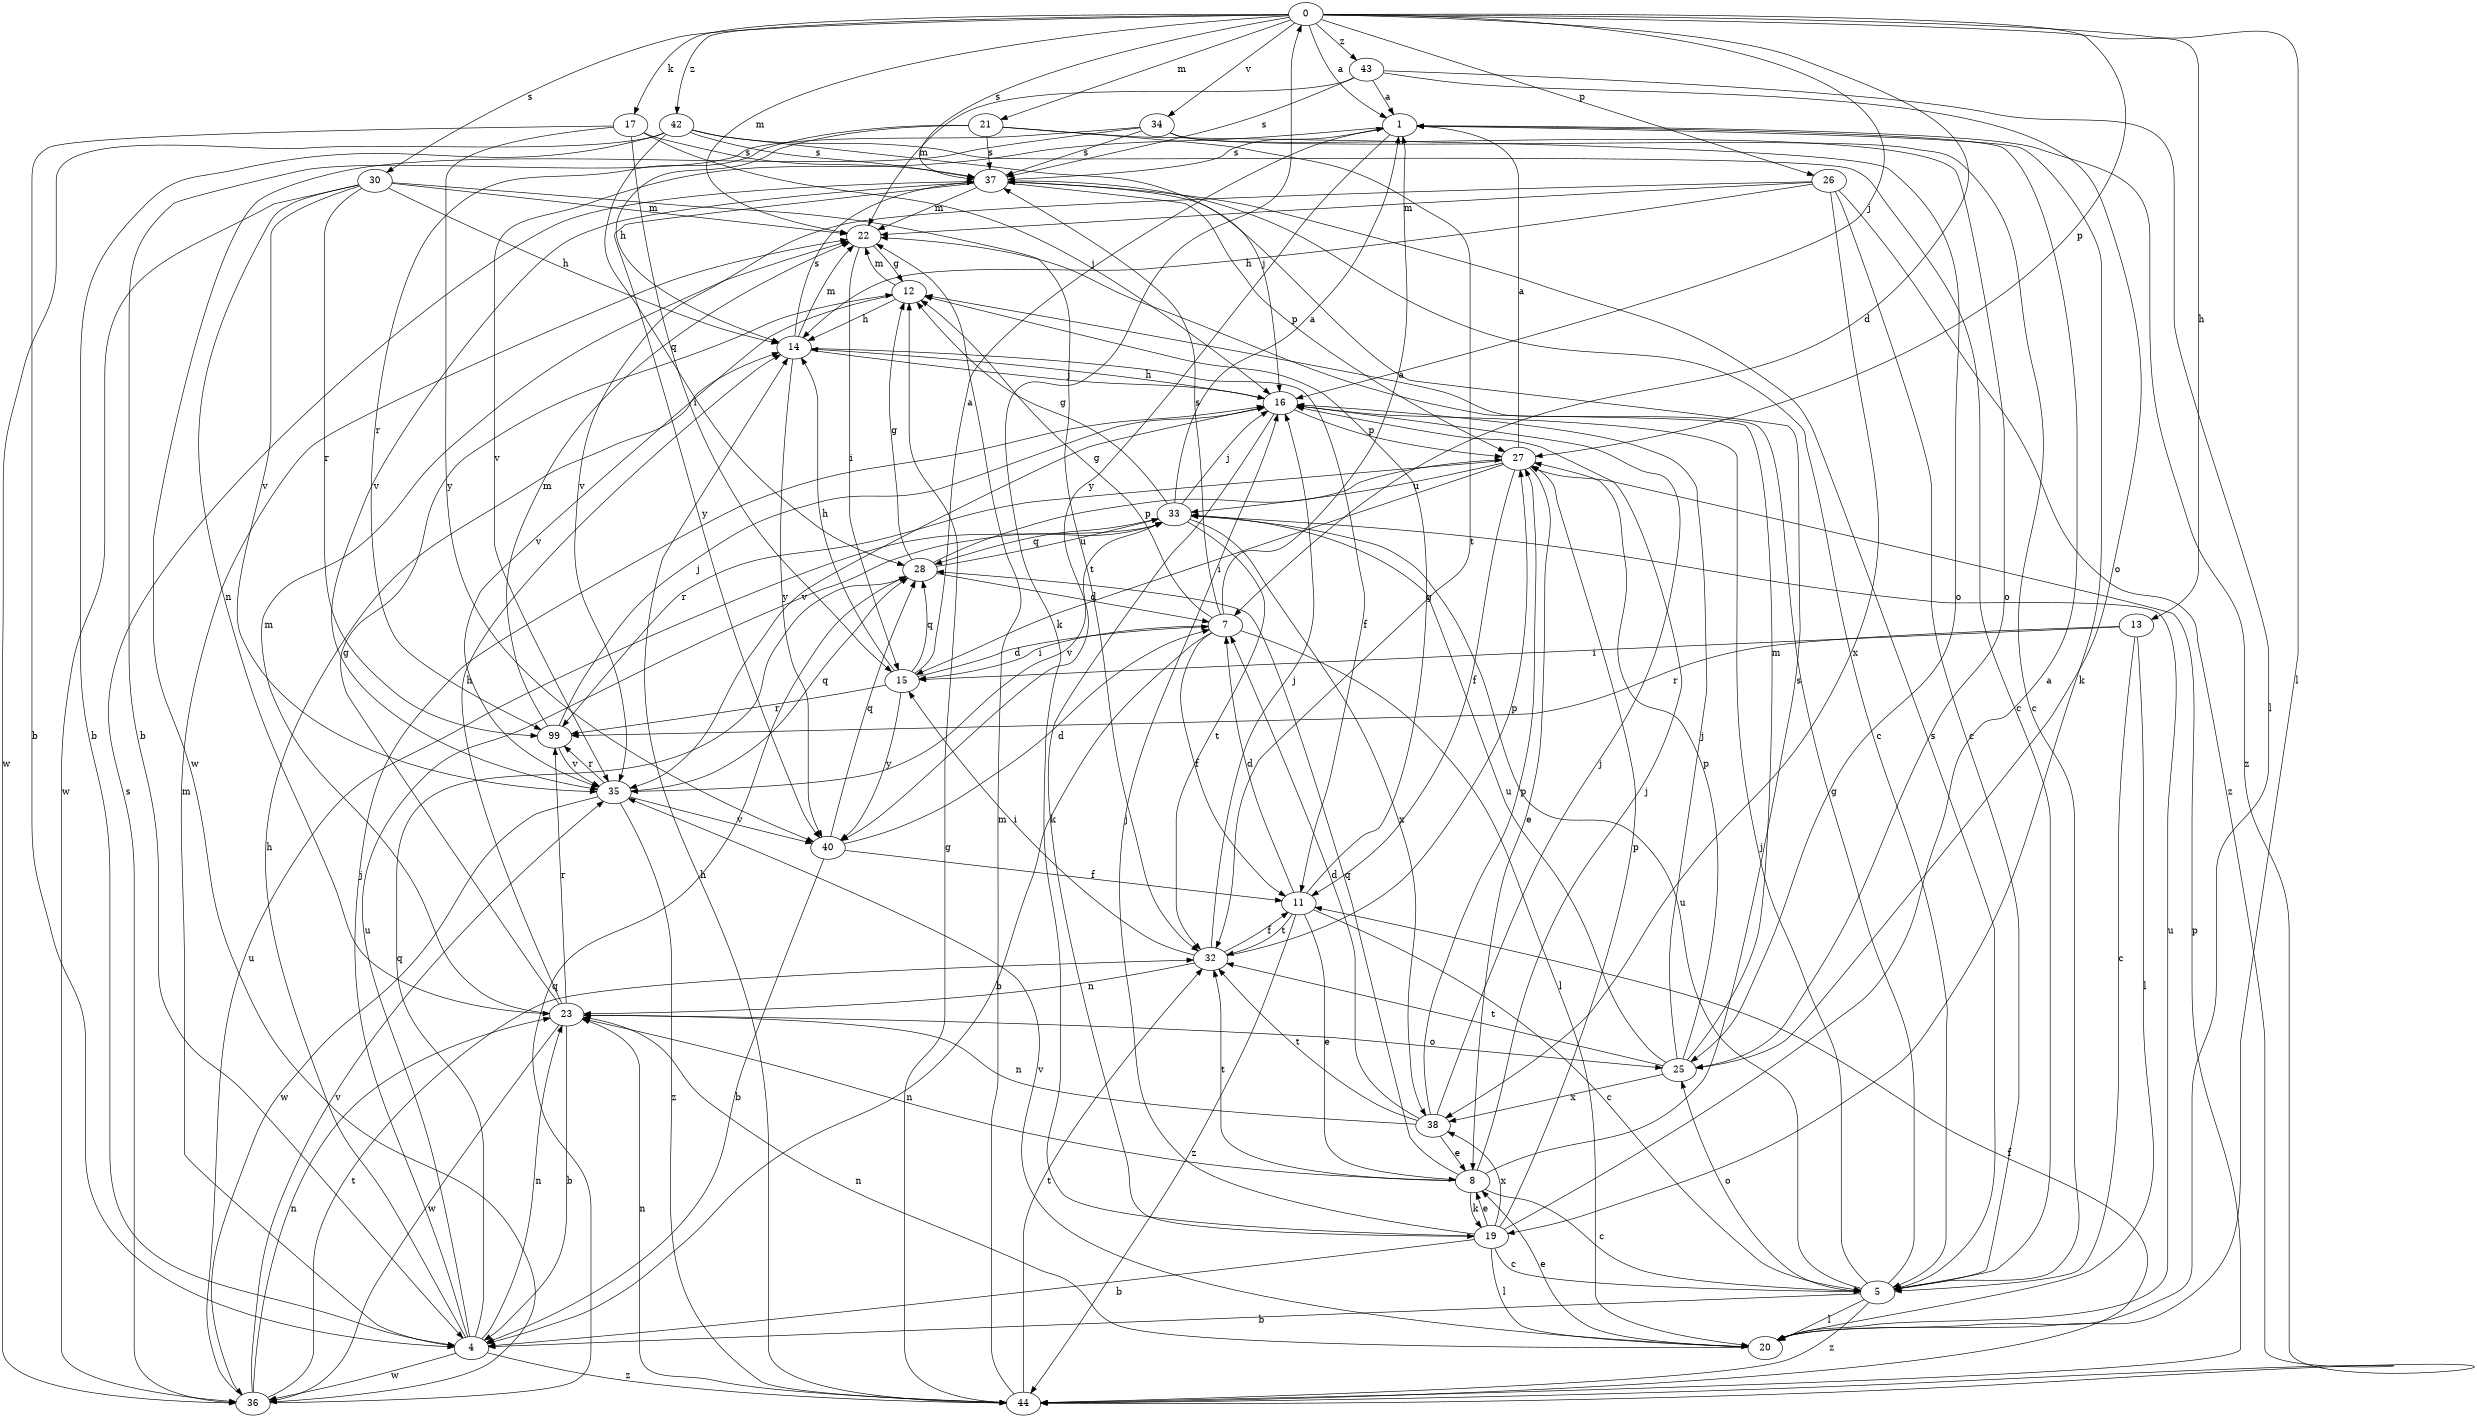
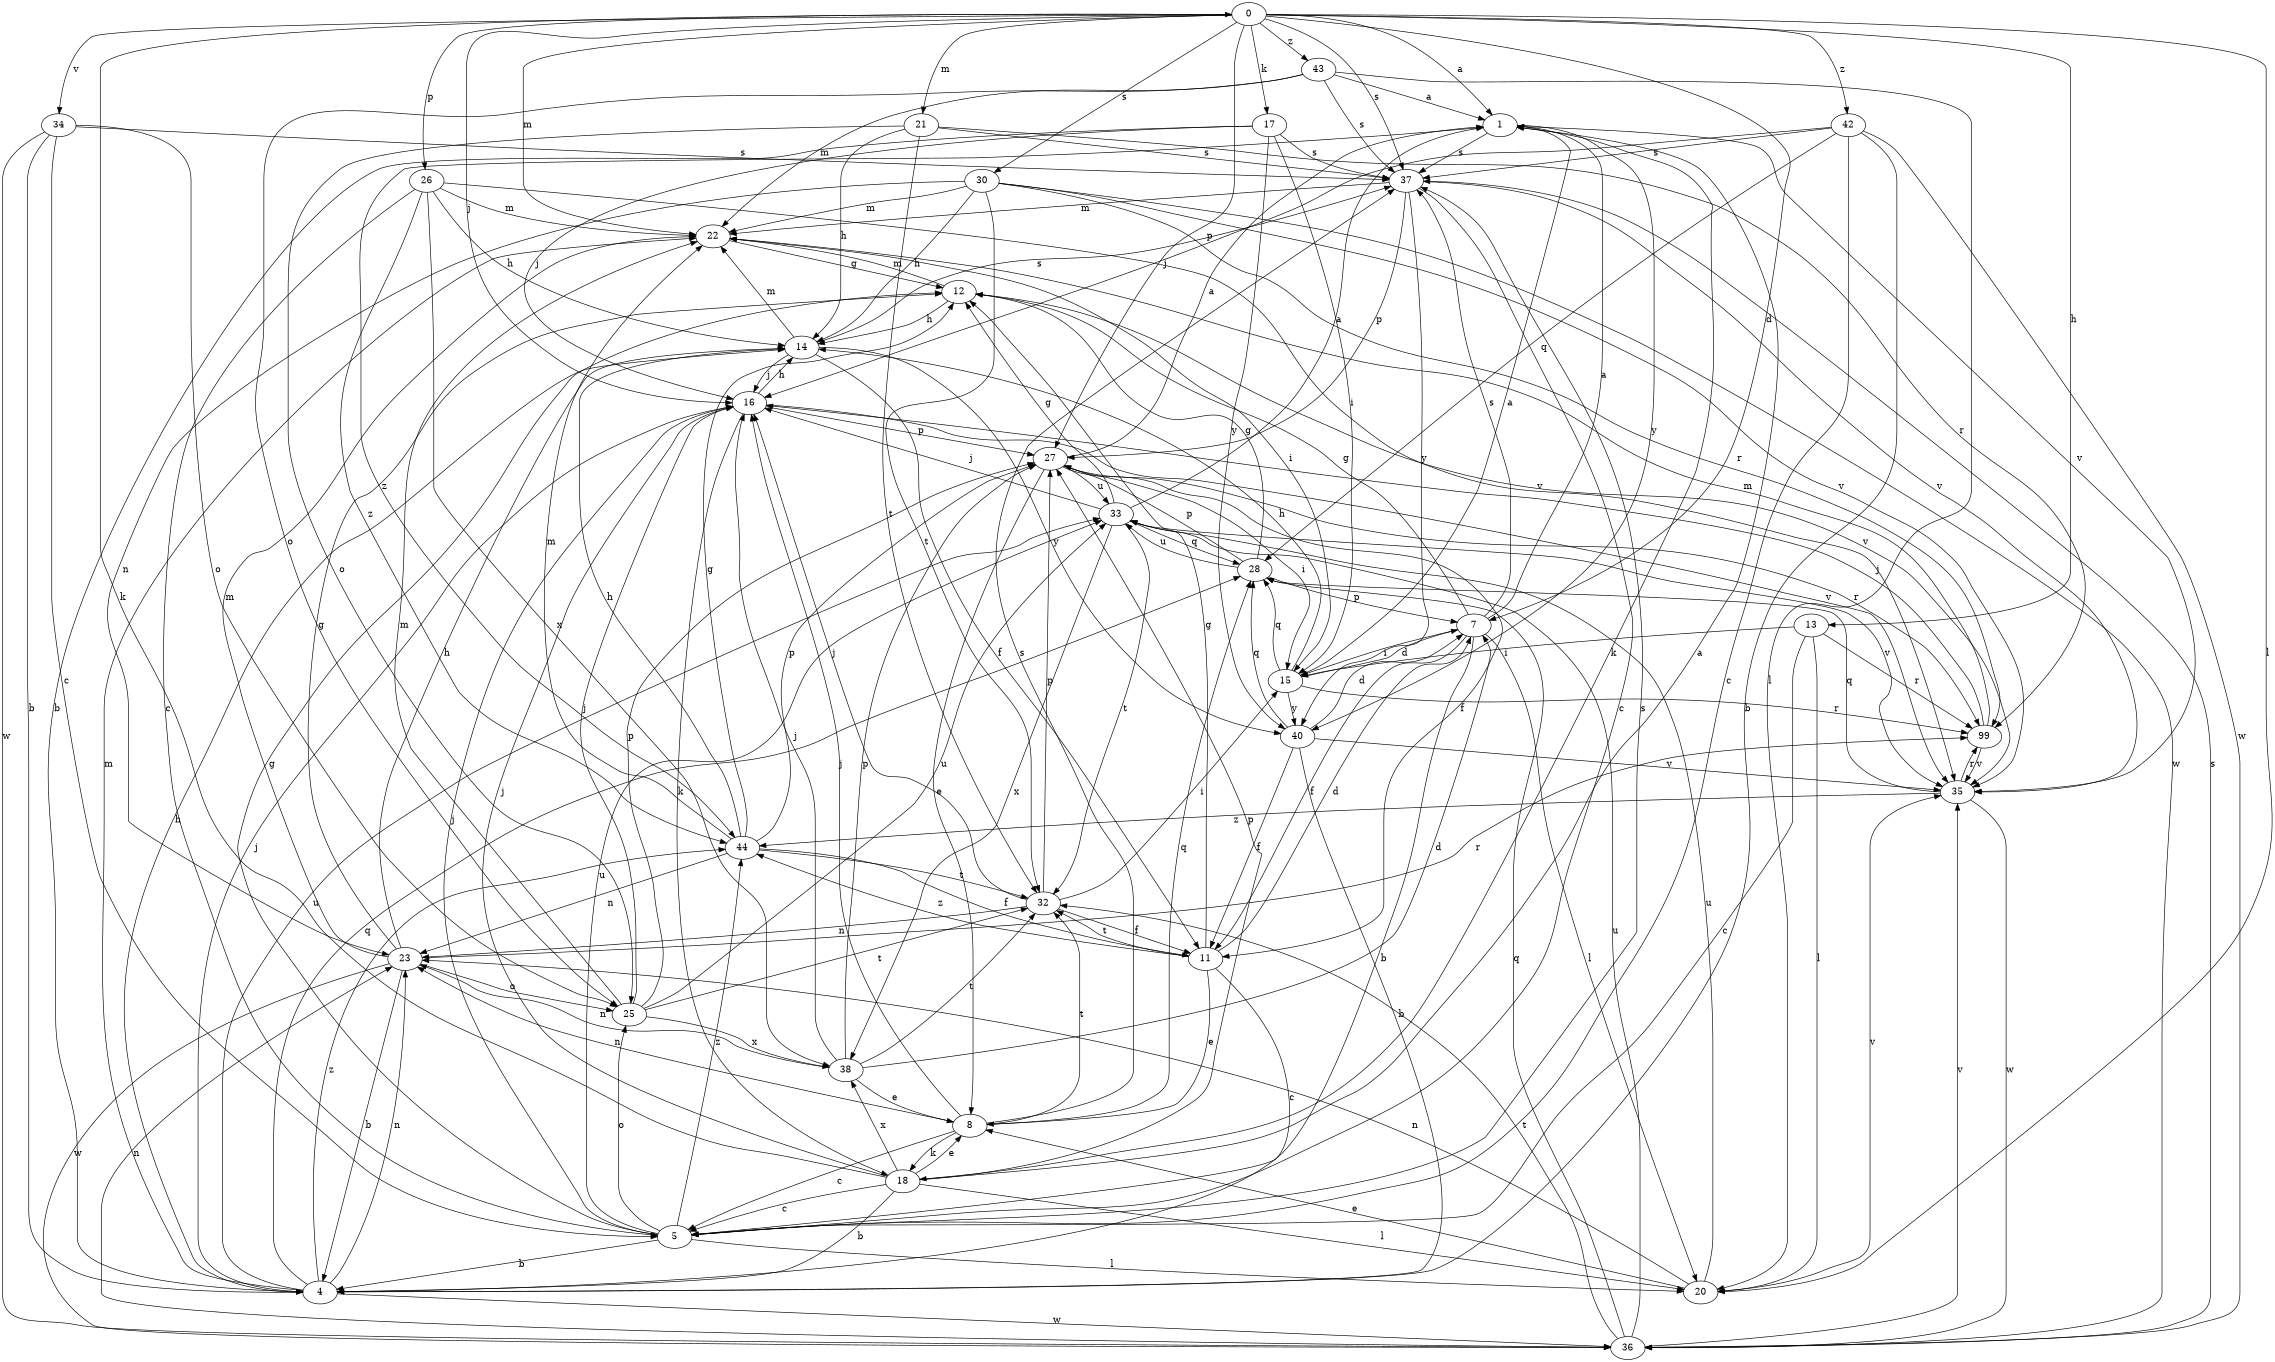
edge "28" -> "7": label "d" -> "p"
edge "35" -> "40": reversed
node "19": label "19" -> "18"
